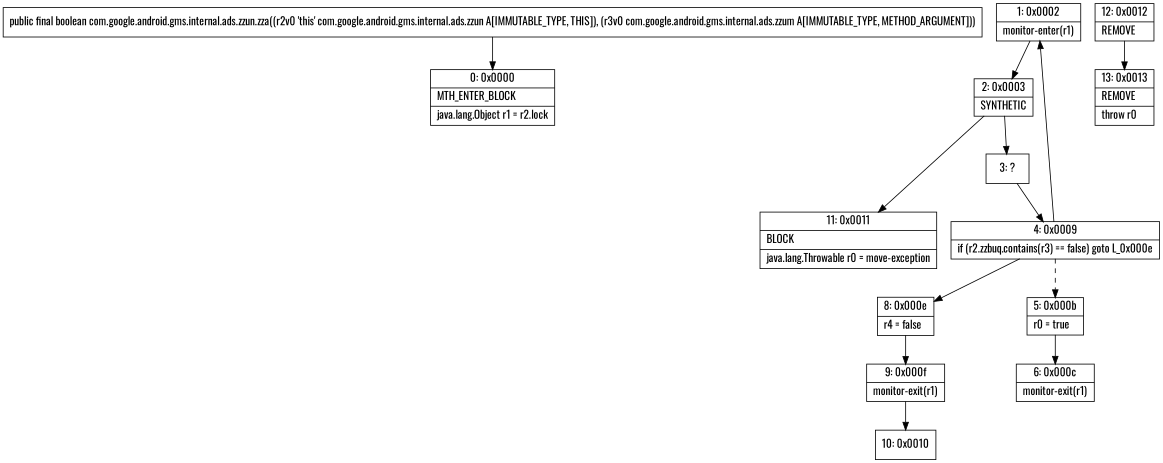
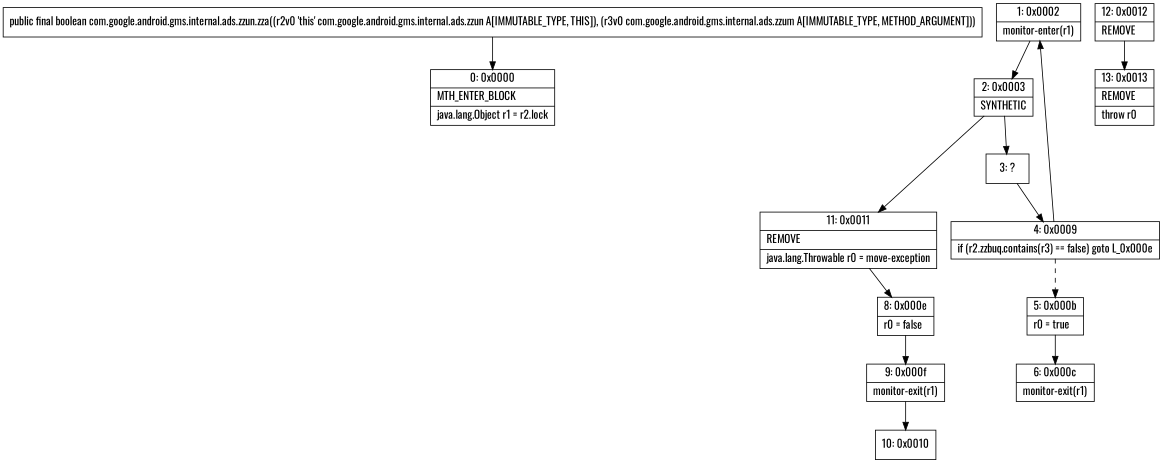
node "11: 0x0011": text "BLOCK" -> "REMOVE"
edge "4: 0x0009" -> "8: 0x000e": now "11: 0x0011" -> "8: 0x000e"
node "8: 0x000e": text "r4 = false" -> "r0 = false"
